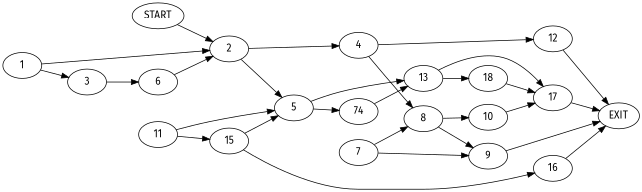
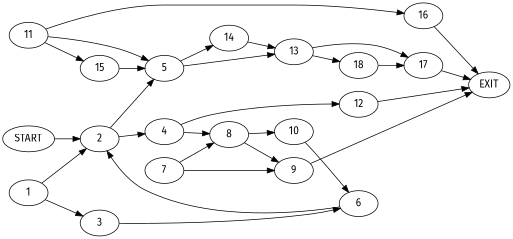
edge "10" -> "17": now "10" -> "6"
node "74": label "74" -> "14"
edge "15" -> "16": now "11" -> "16"
